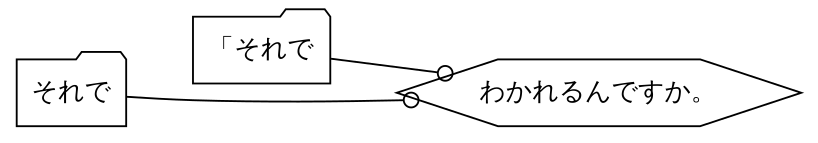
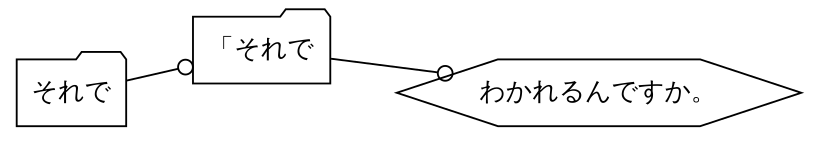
edge "それで" -> "わかれるんですか。": now "それで" -> "「それで"
